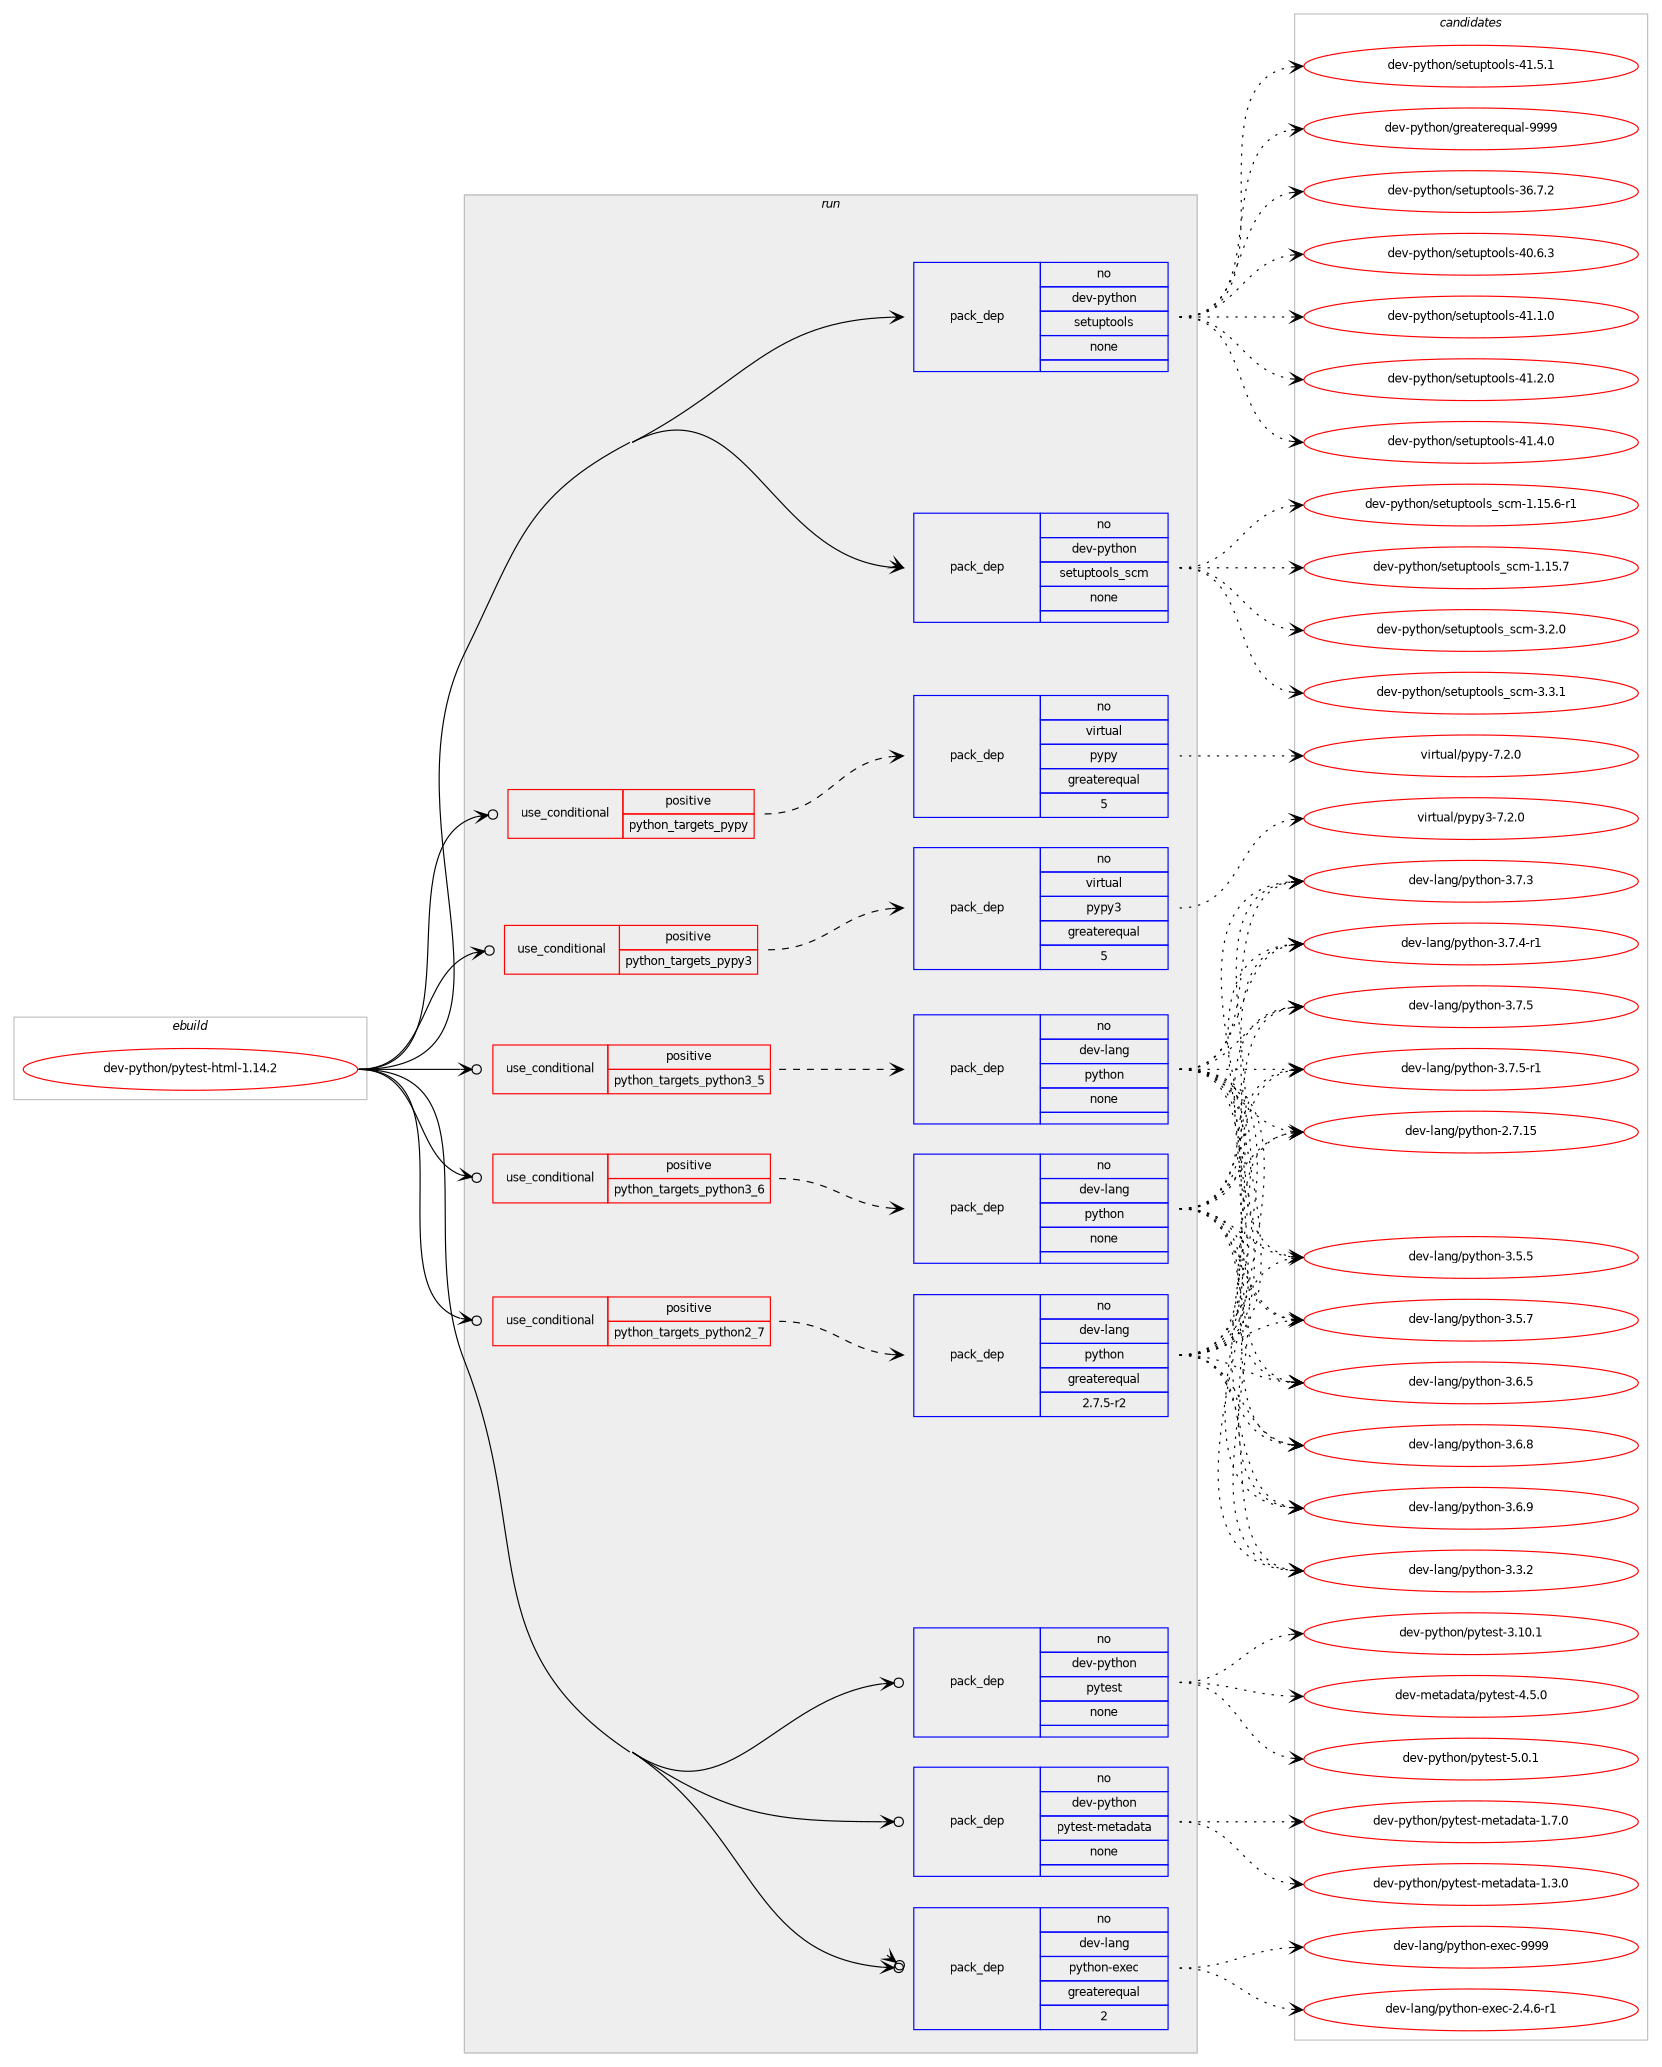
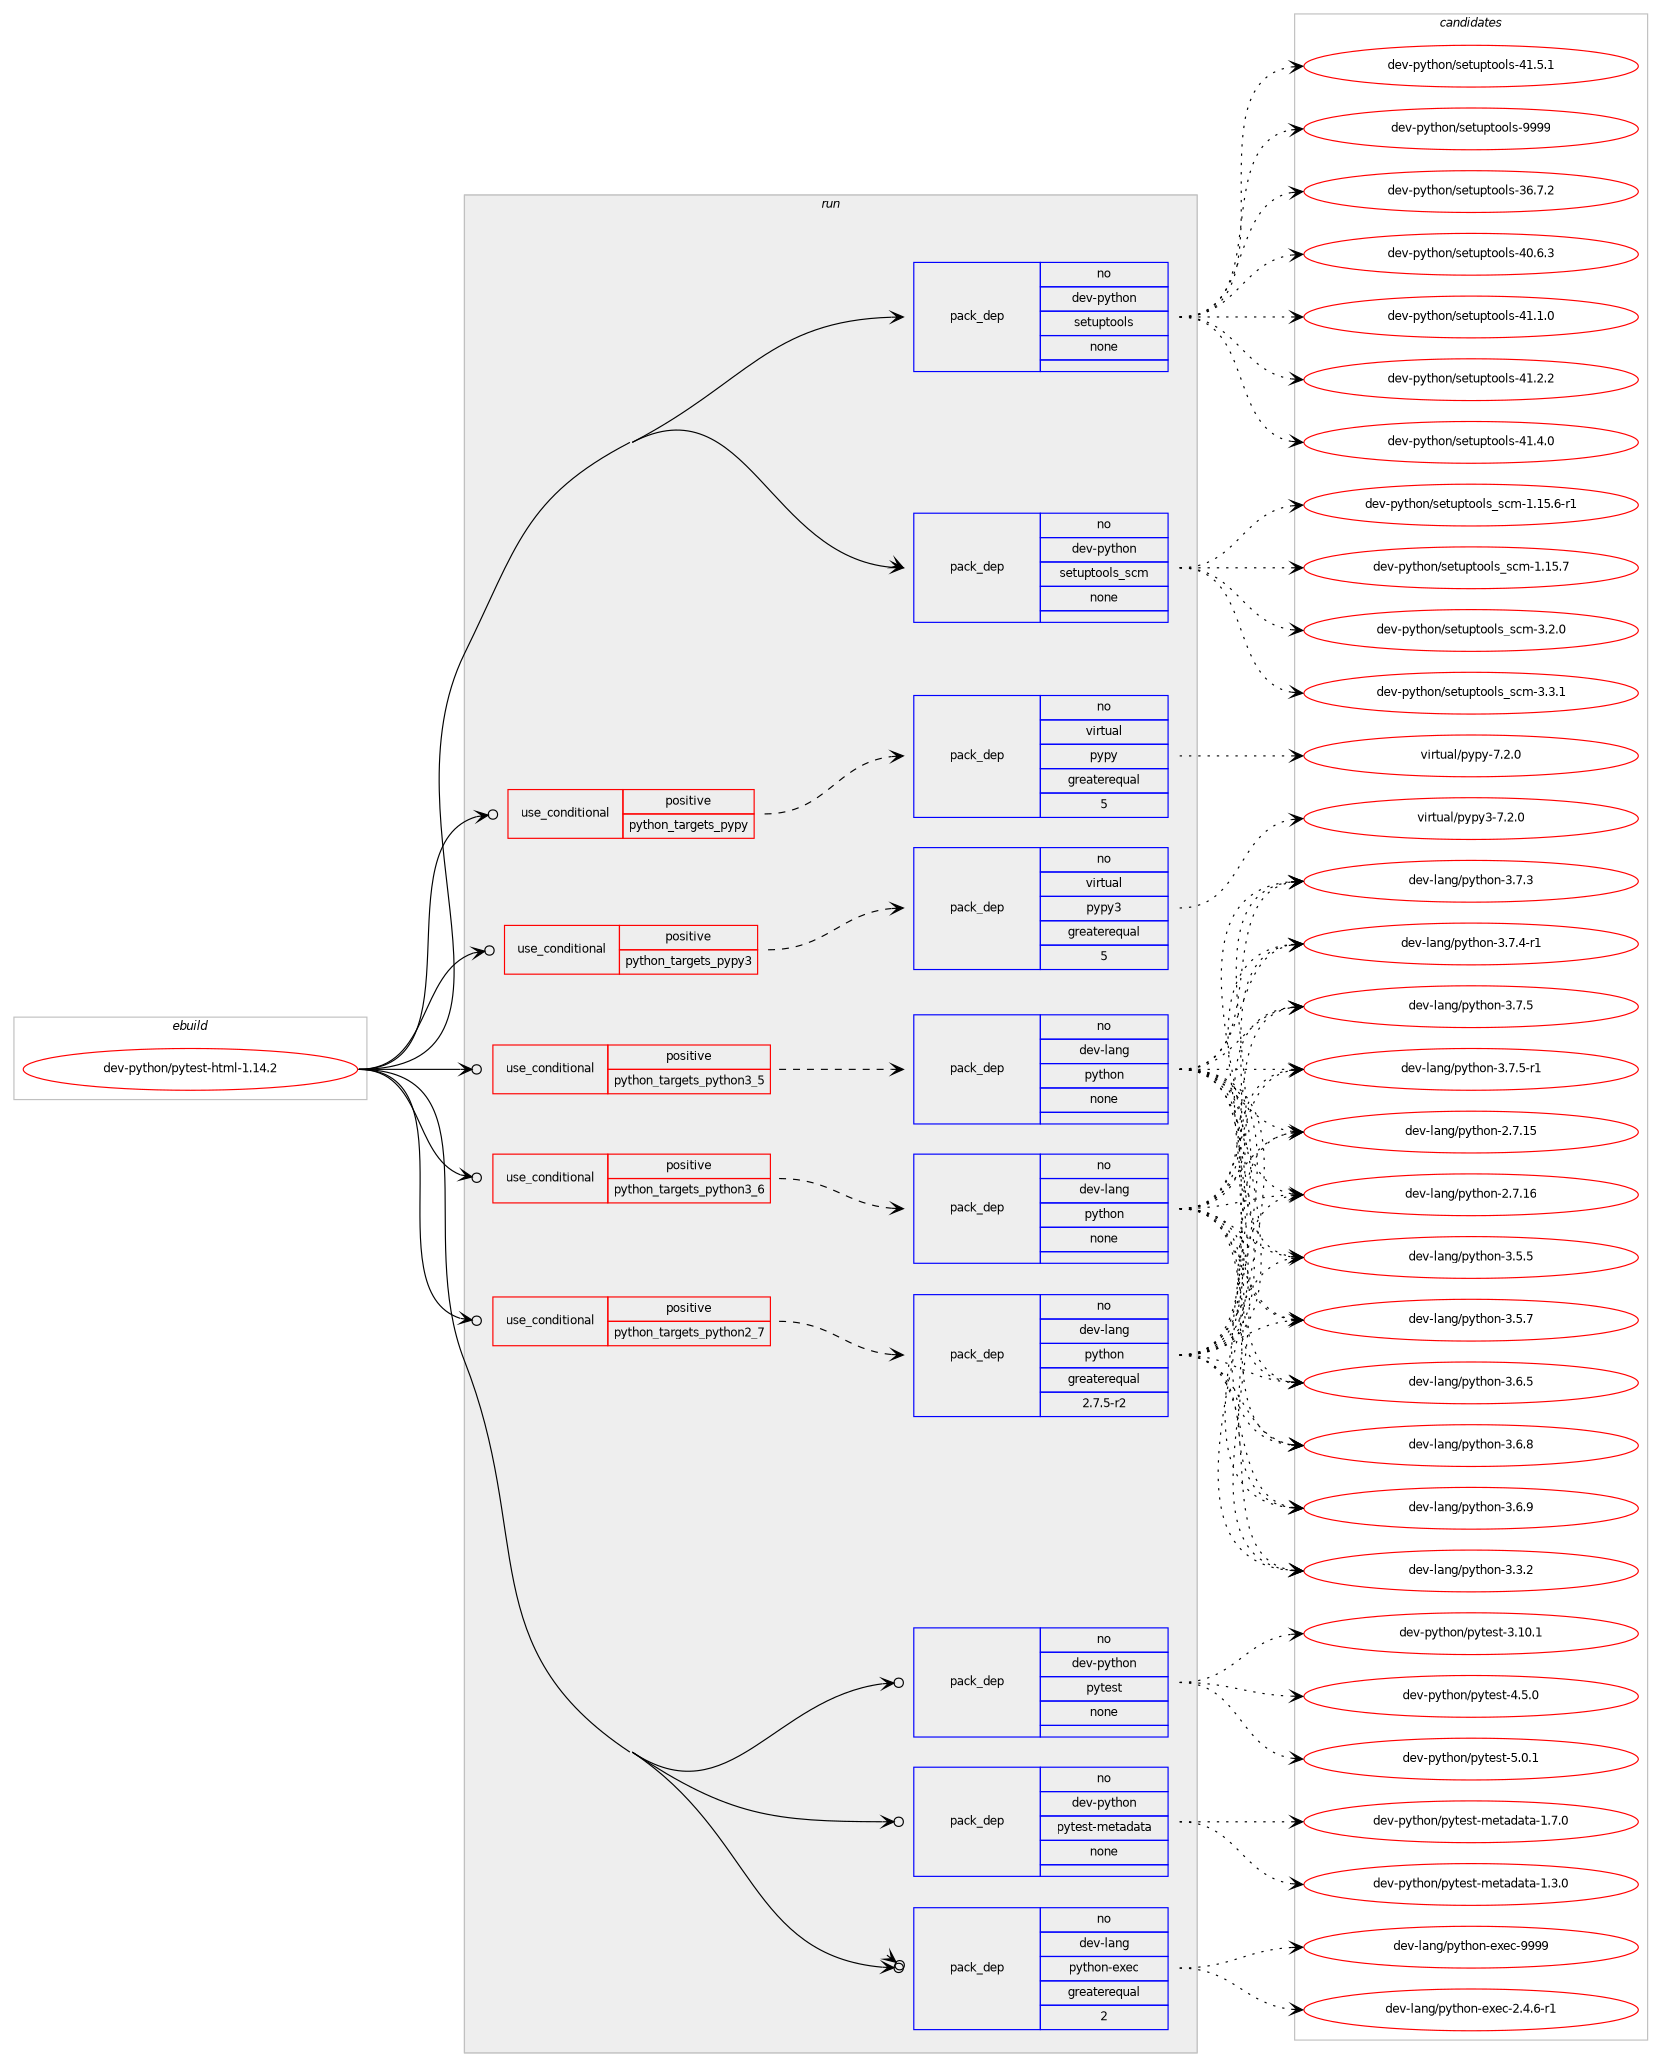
node "dev-python/greaterequal-9999": label "dev-python/greaterequal-9999" -> "dev-python/setuptools-9999"
node "dev-python/setuptools-41.2.0": label "dev-python/setuptools-41.2.0" -> "dev-python/setuptools-41.2.2"
node "dev-lang/python-2.7.16": added
node "dev-metadata/pytest-4.5.0": label "dev-metadata/pytest-4.5.0" -> "dev-python/pytest-4.5.0"
